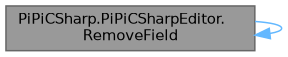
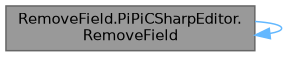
node "PiPiCSharp.PiPiCSharpEditor. RemoveField": label "PiPiCSharp.PiPiCSharpEditor. RemoveField" -> "RemoveField.PiPiCSharpEditor. RemoveField"
